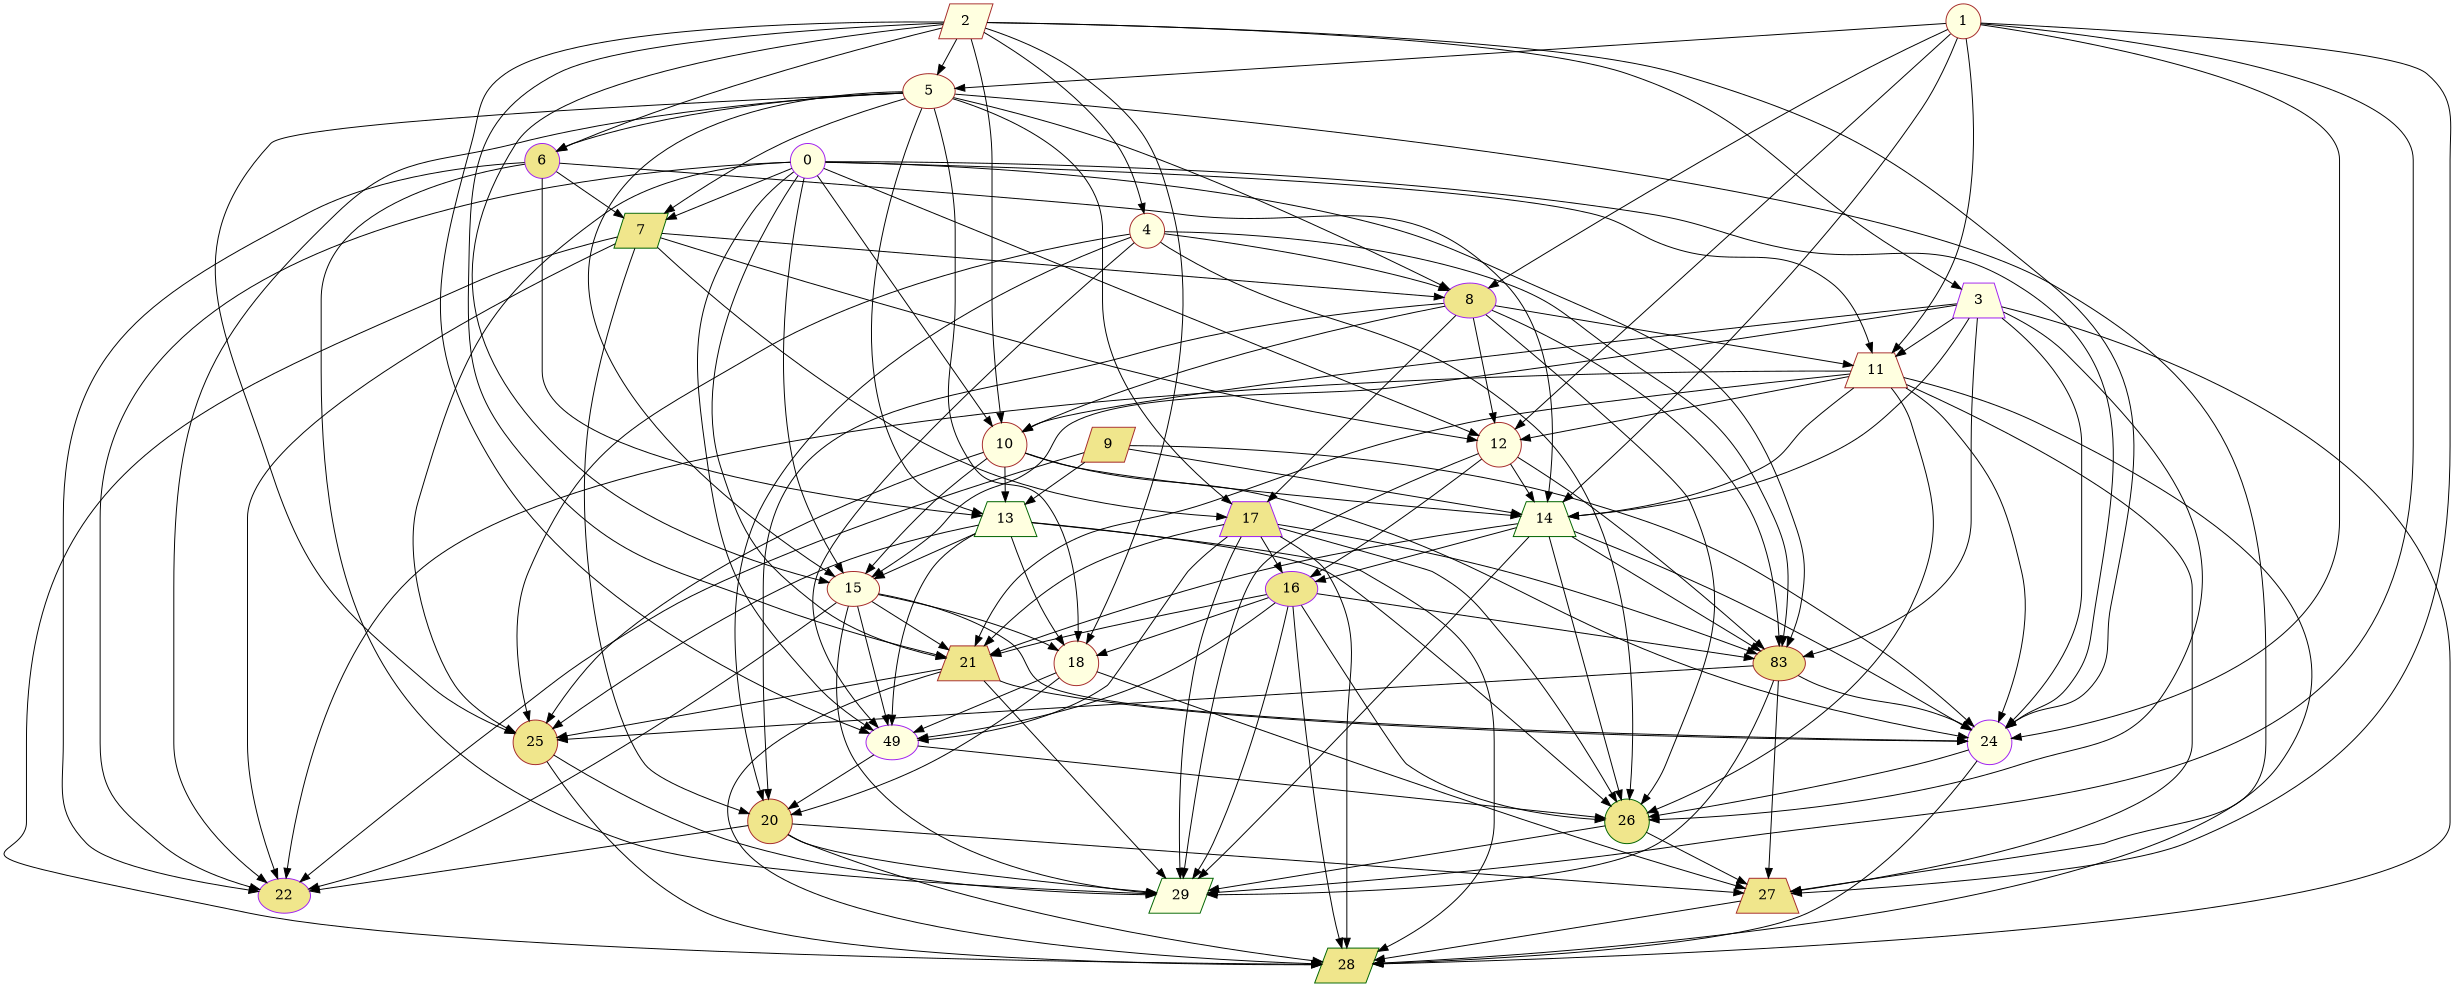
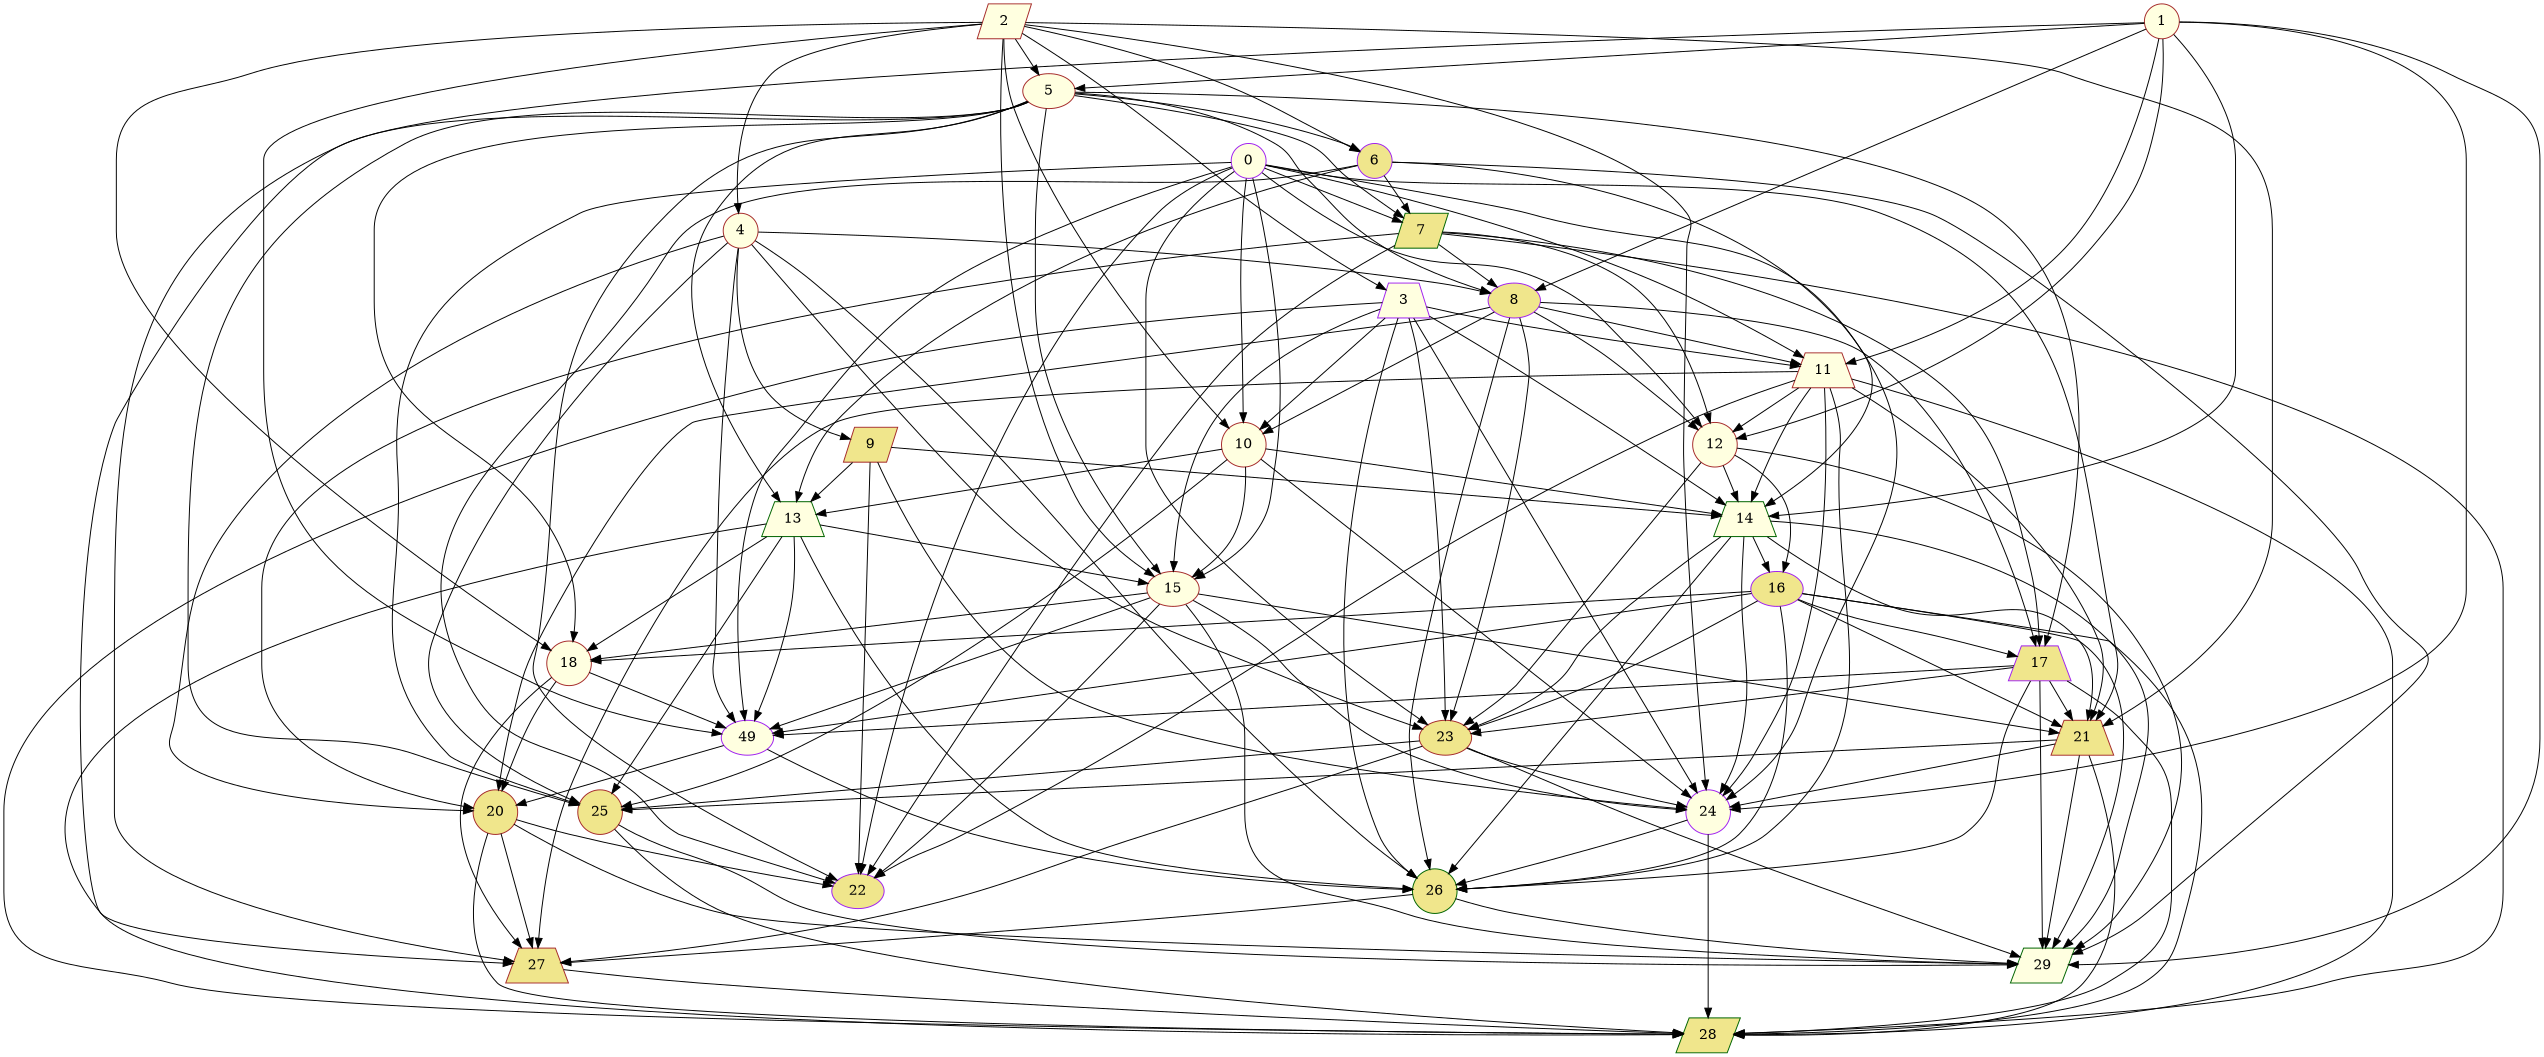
edge "4" -> "9": added
edge "17" -> "16": reversed
node "83": label "83" -> "23"
